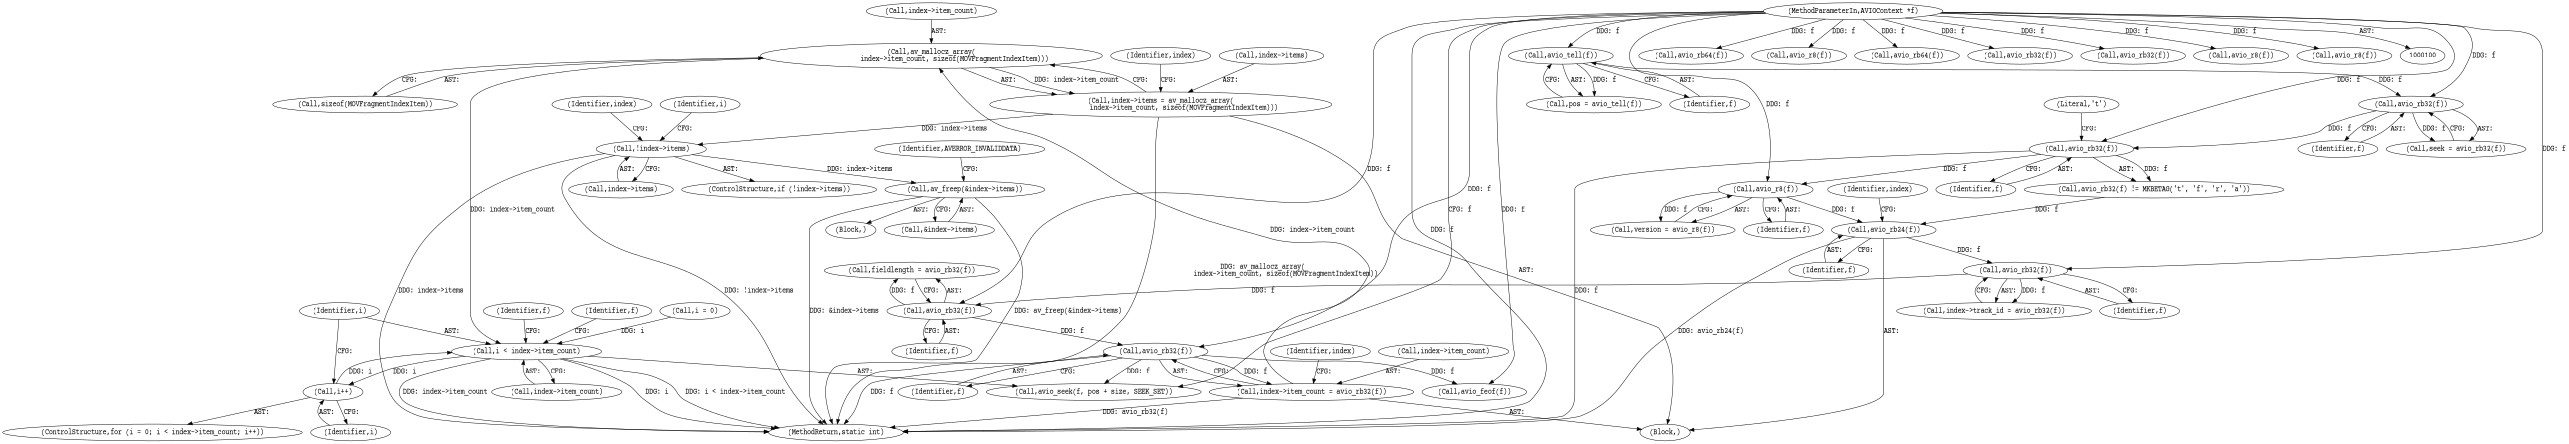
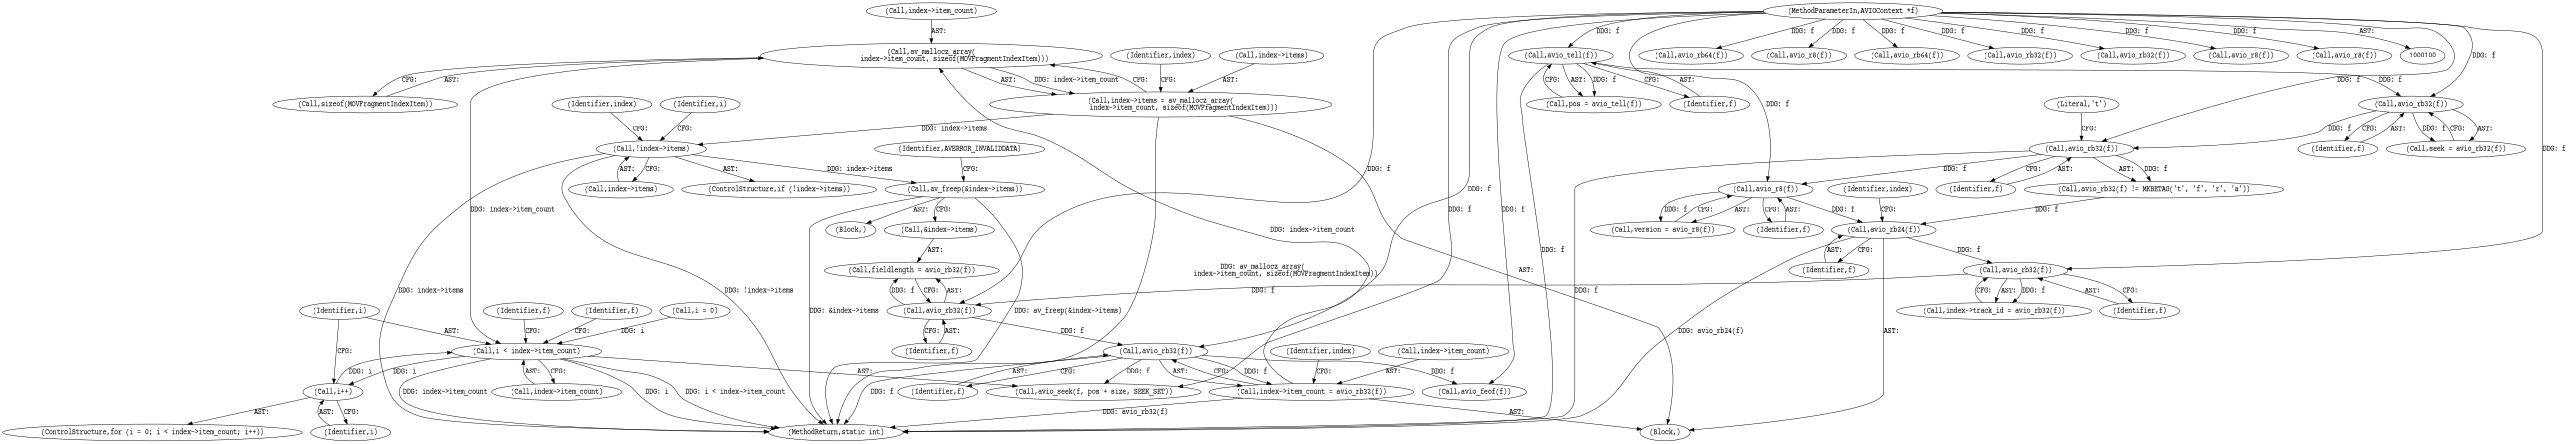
edge "(MethodParameterIn,AVIOContext *f)" -> "(Call,avio_seek(f, pos + size, SEEK_SET))": label "CFG: f" -> "DDG: f"
edge "(Call,&index->items)" -> "(Call,av_freep(&index->items))": now "(Call,&index->items)" -> "(Call,fieldlength = avio_rb32(f))"
edge "(MethodParameterIn,AVIOContext *f)" -> "(MethodReturn,static int)": now "(Call,avio_tell(f))" -> "(MethodReturn,static int)"
